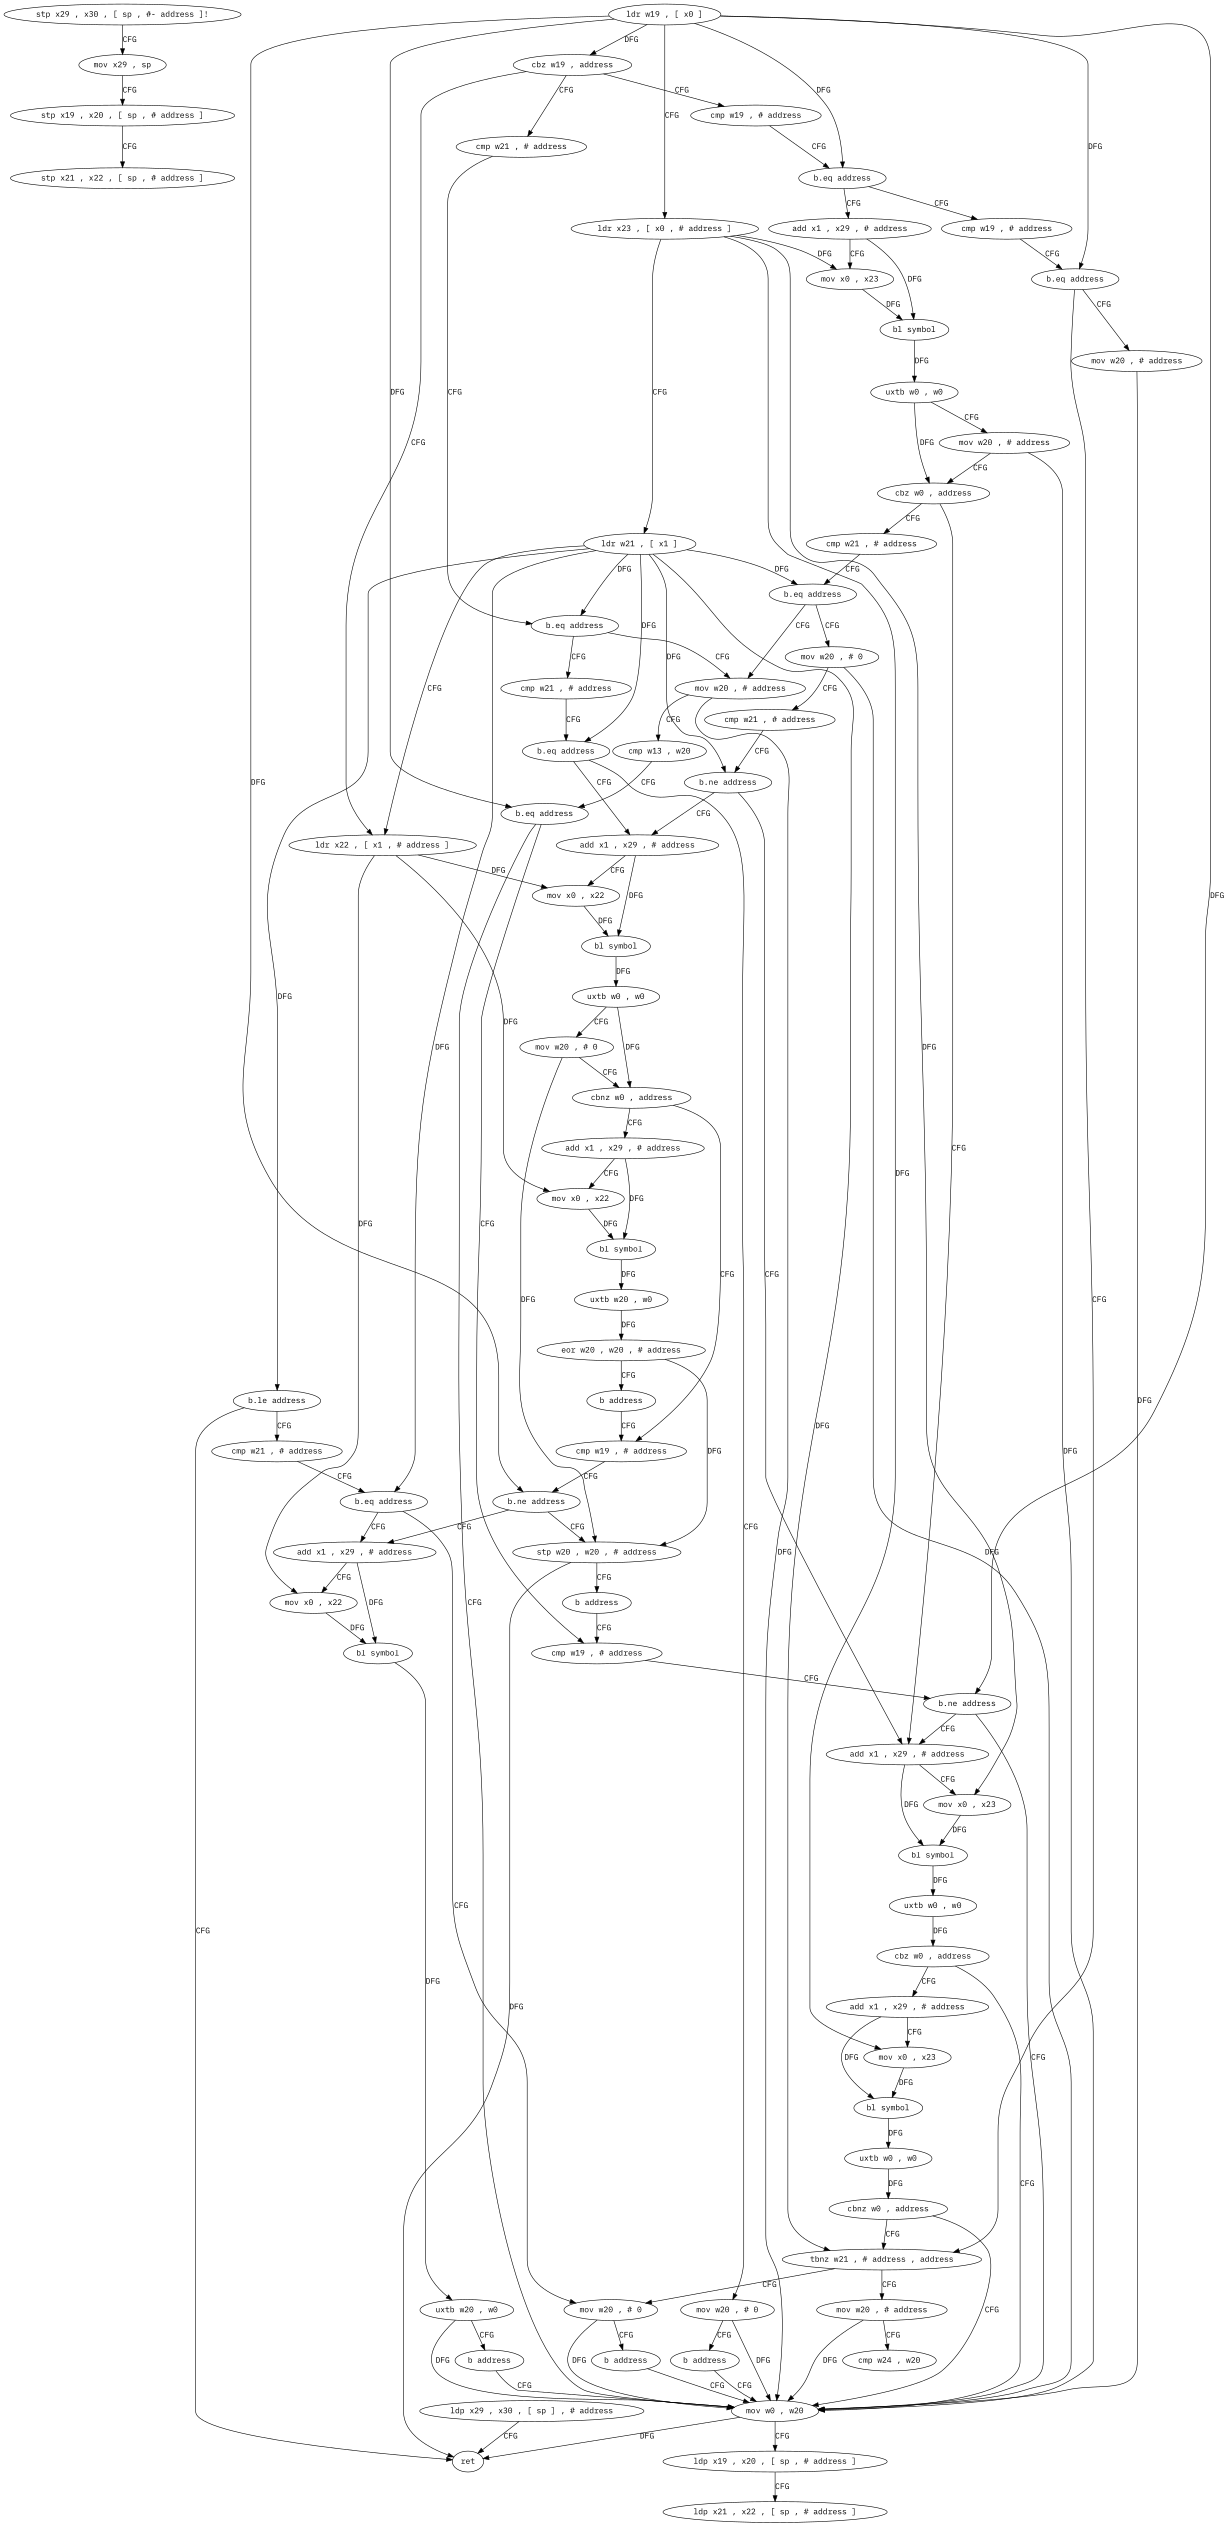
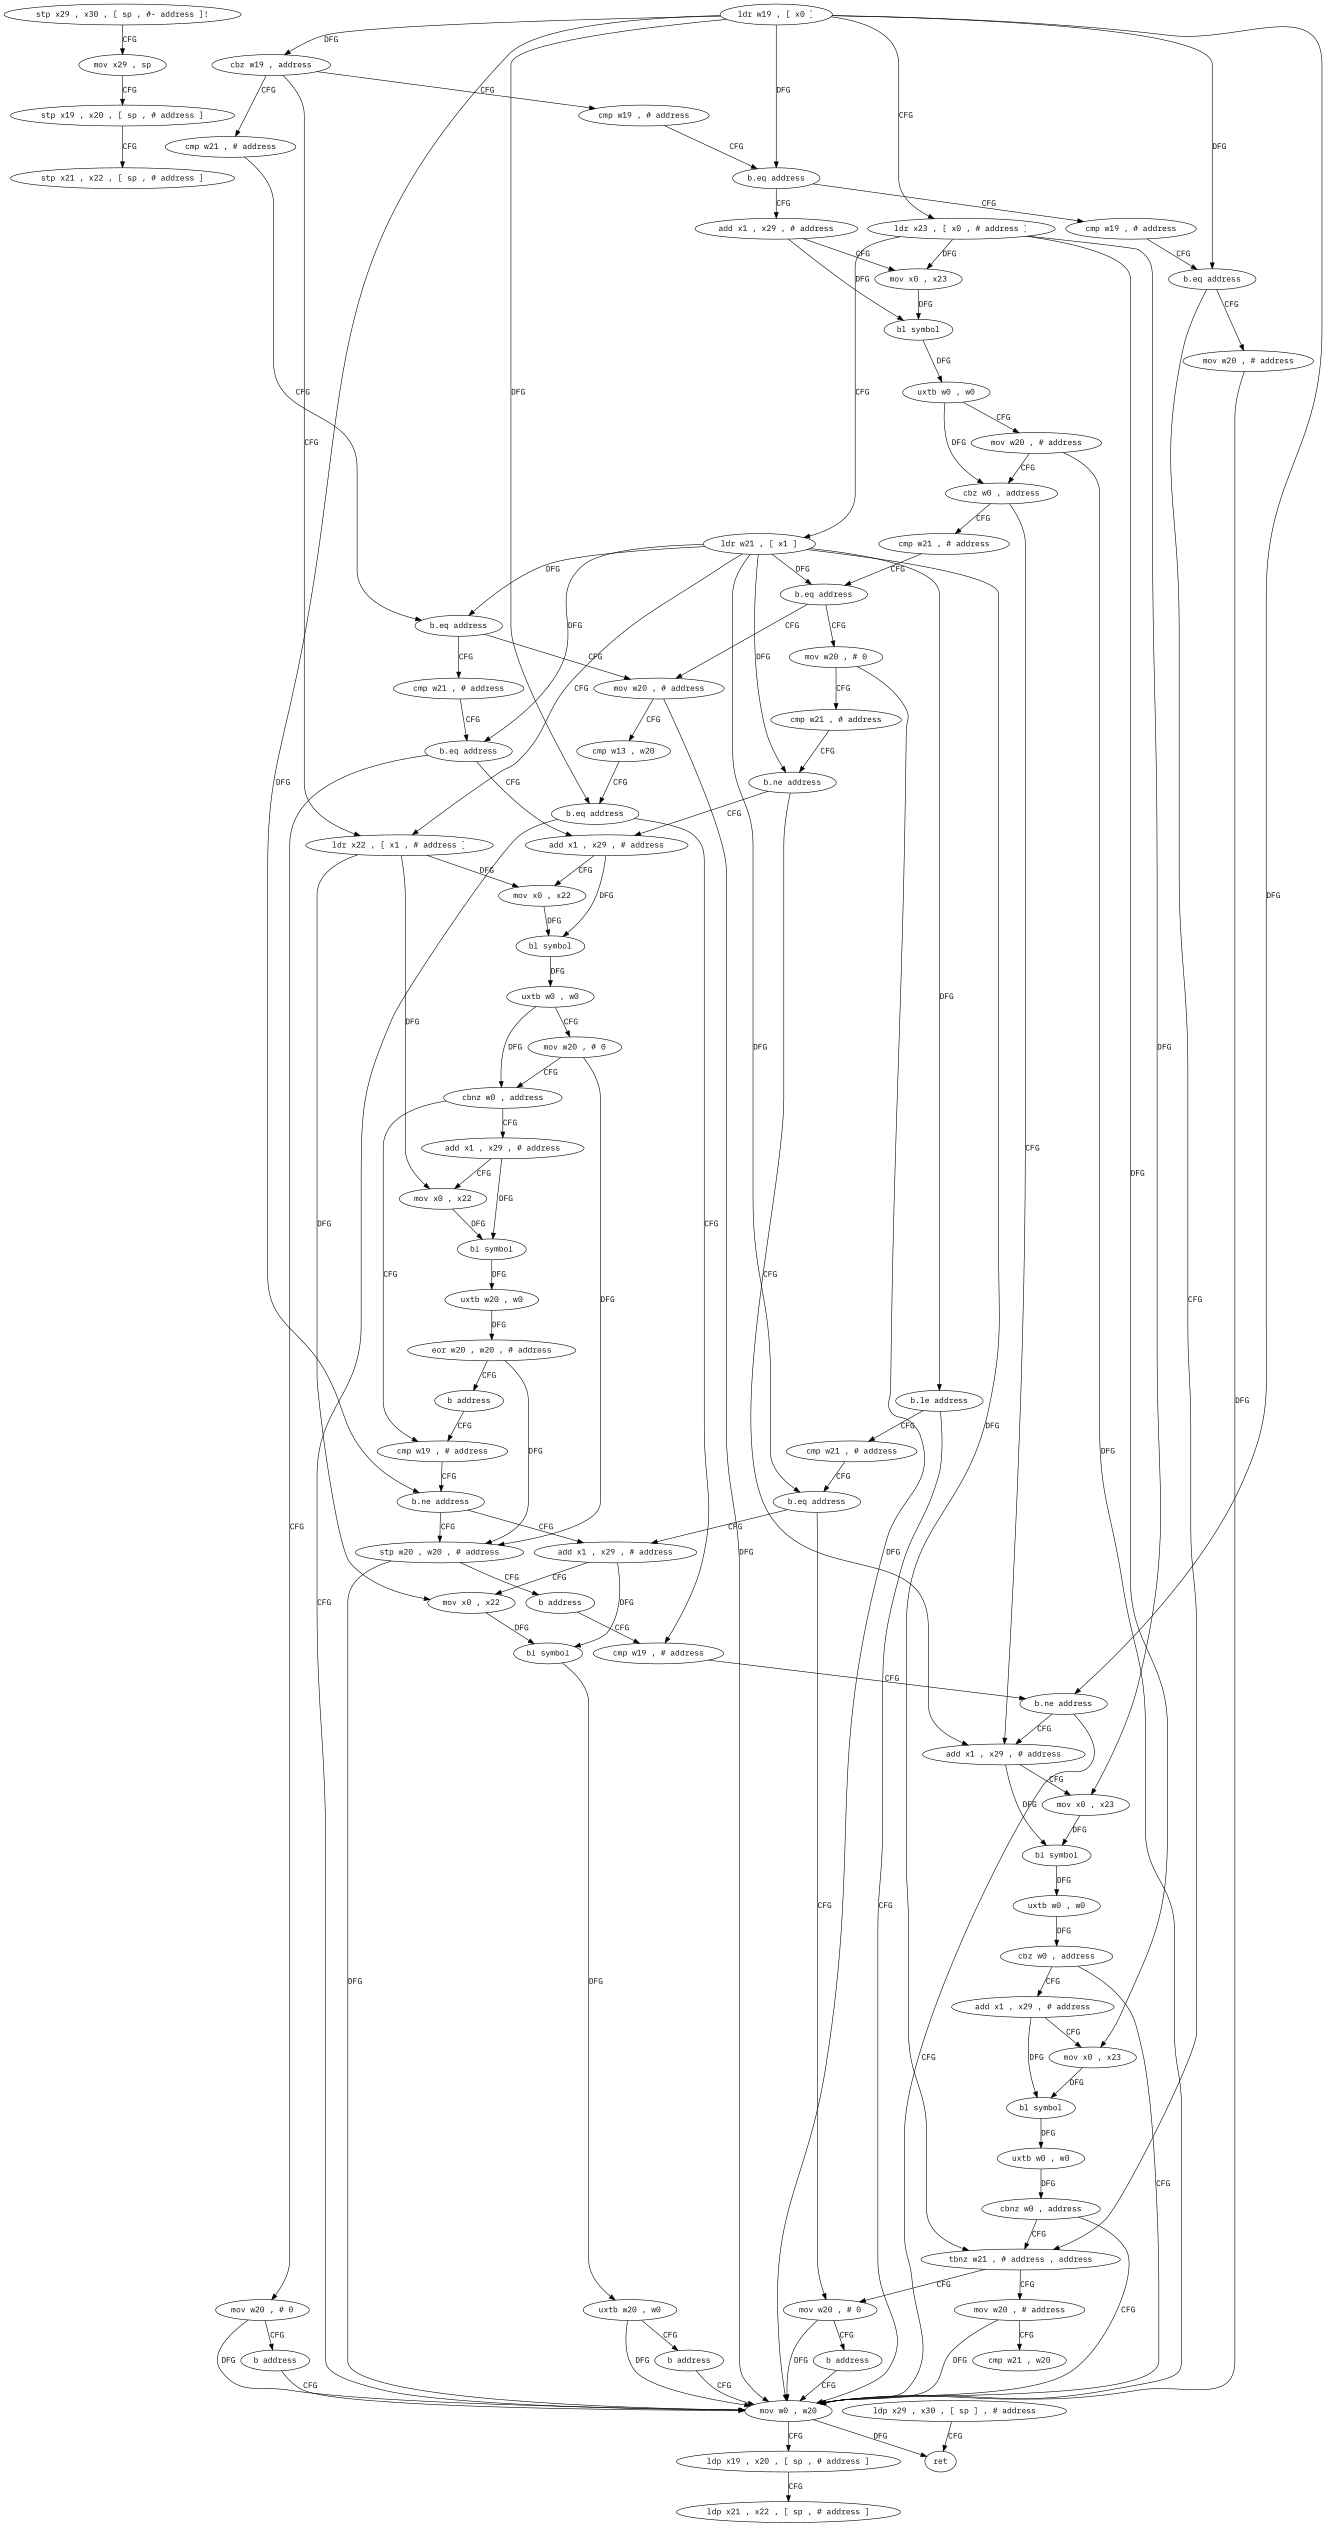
edge "stp w20 , w20 , # address" -> "ret": now "stp w20 , w20 , # address" -> "mov w0 , w20"
edge "b.le address" -> "ret": now "b.le address" -> "mov w0 , w20"
node "cmp w24 , w20": label "cmp w24 , w20" -> "cmp w21 , w20"
